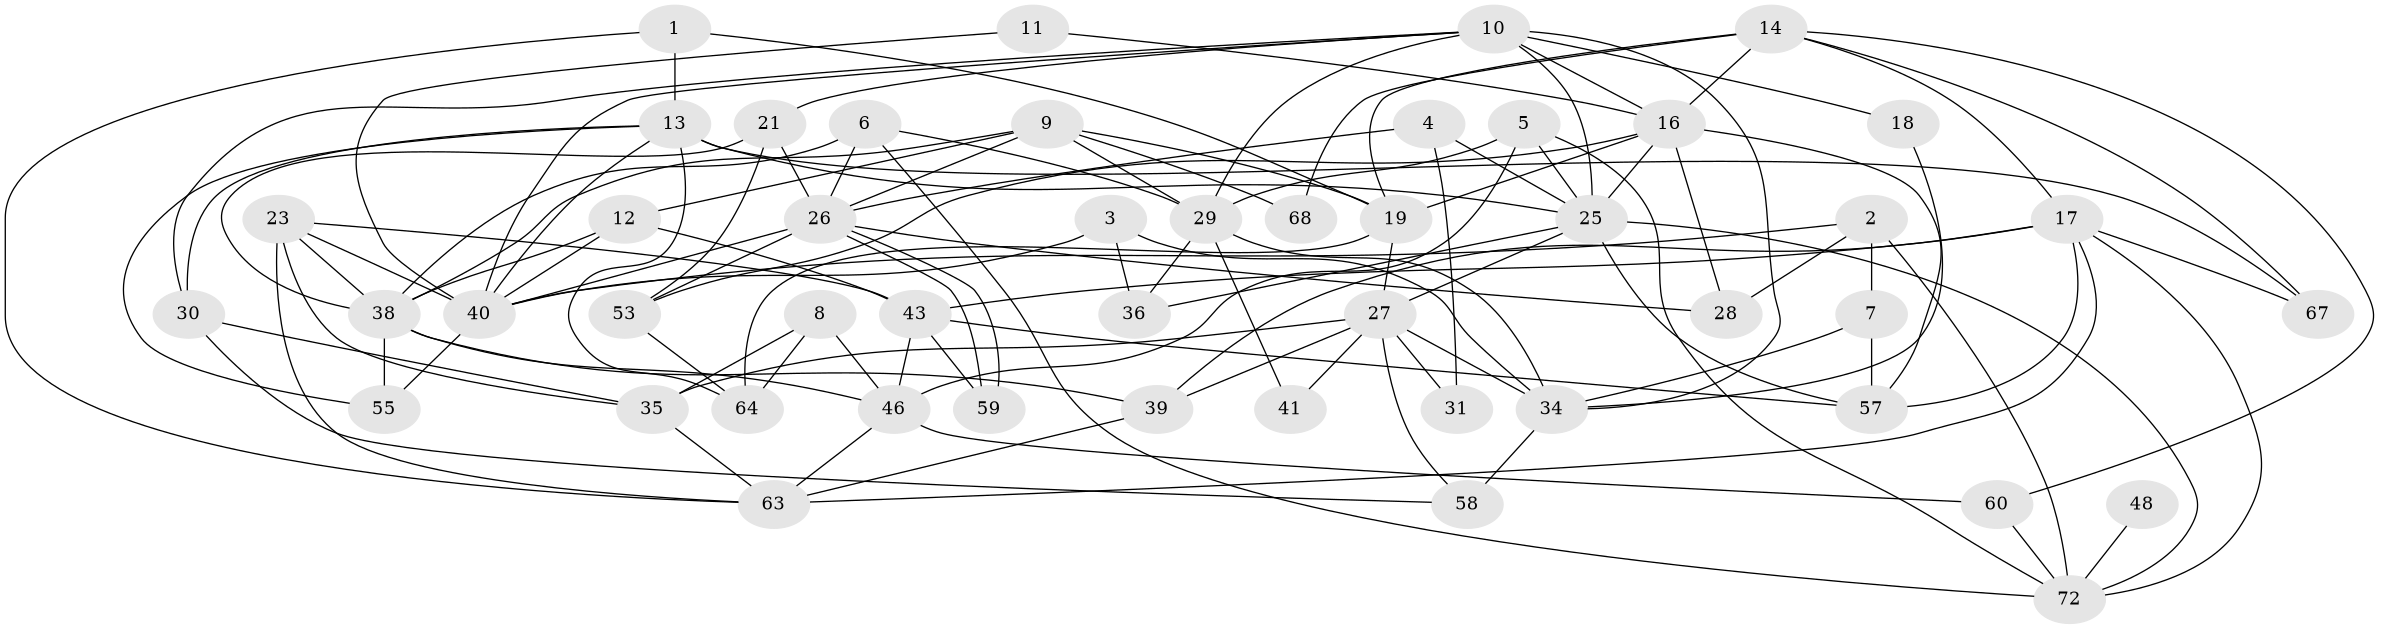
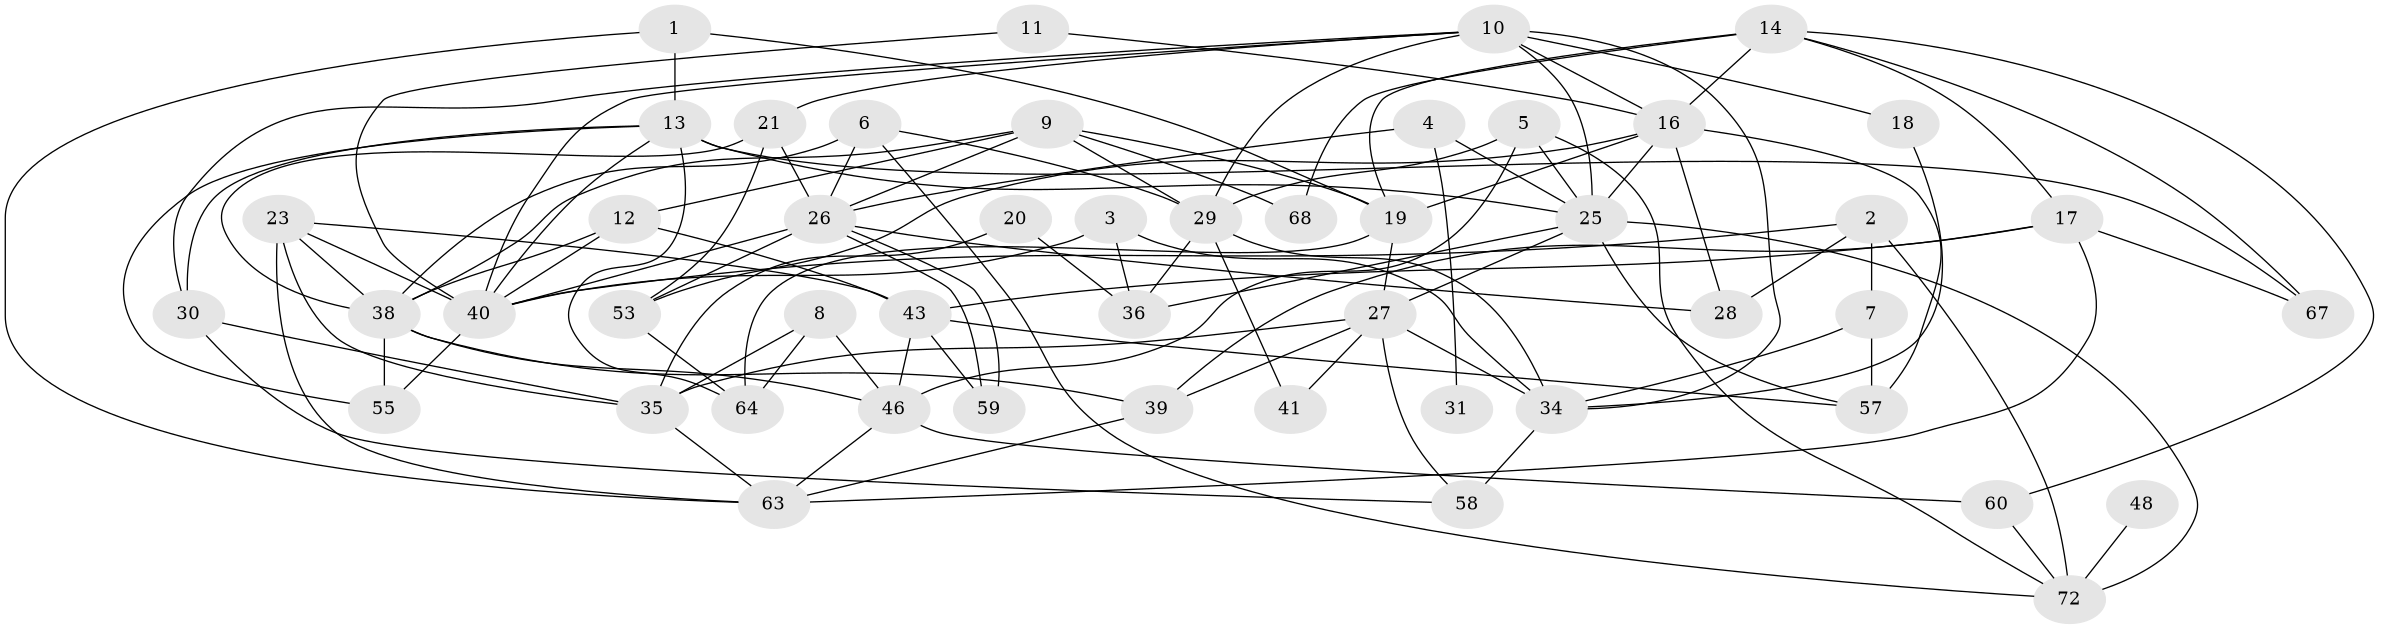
node "20": added
edge "27" -- "31": removed
edge "17" -- "57": removed
edge "17" -- "72": removed
